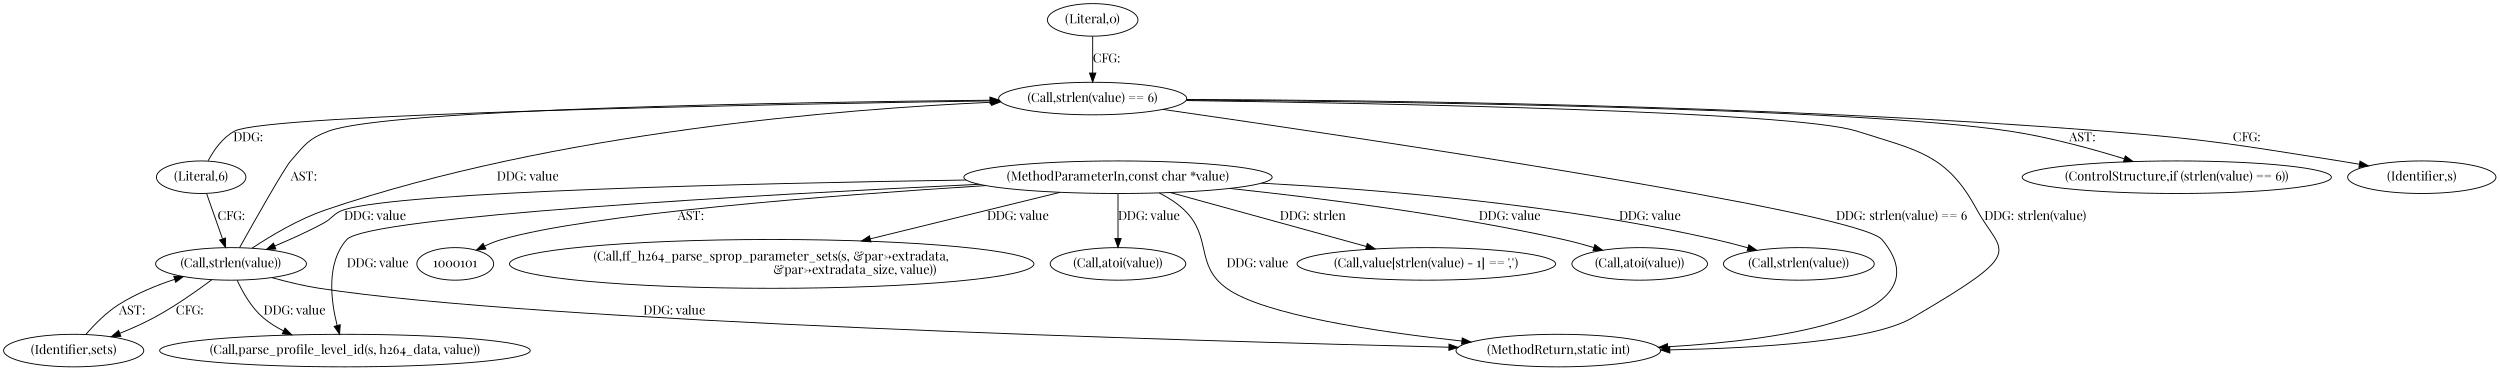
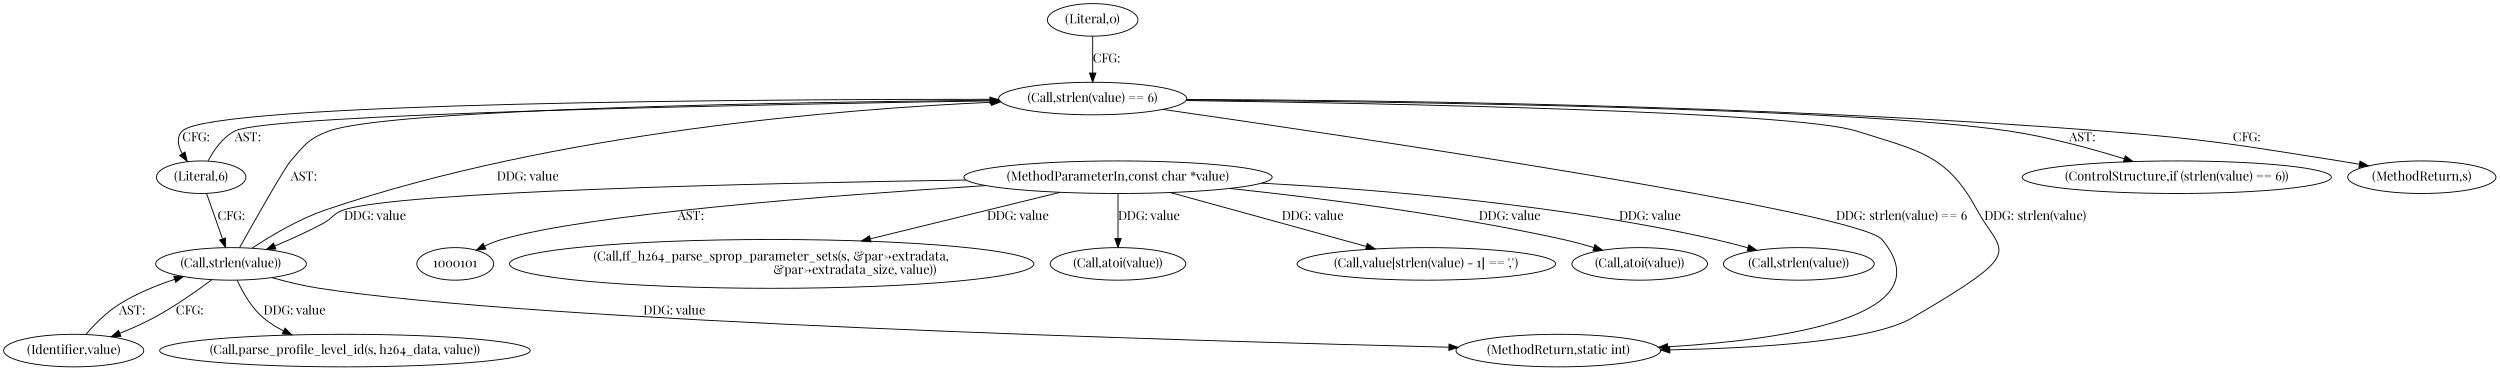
edge "(Call,strlen(value) == 6)" -> "(Literal,6)": added, label "CFG:"
edge "(Literal,6)" -> "(Call,strlen(value) == 6)": label "DDG: " -> "AST: "
node "(Identifier,s)": label "(Identifier,s)" -> "(MethodReturn,s)"
edge "(MethodParameterIn,const char *value)" -> "(Call,parse_profile_level_id(s, h264_data, value))": removed, label "DDG: value"
edge "(MethodParameterIn,const char *value)" -> "(Call,value[strlen(value) - 1] == ',')": label "DDG: strlen" -> "DDG: value"
edge "(MethodParameterIn,const char *value)" -> "(MethodReturn,static int)": removed, label "DDG: value"
node "(Identifier,sets)": label "(Identifier,sets)" -> "(Identifier,value)"
